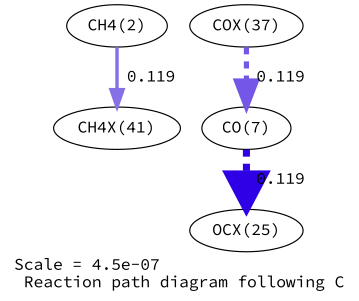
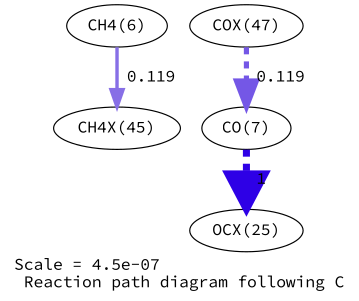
node "CH4(2)": label "CH4(2)" -> "CH4(6)"
node "COX(37)": label "COX(37)" -> "COX(47)"
node "CH4X(41)": label "CH4X(41)" -> "CH4X(45)"
edge "CO(7)" -> "OCX(25)": label " 0.119" -> " 1"
